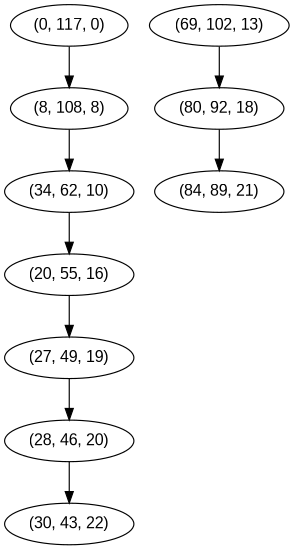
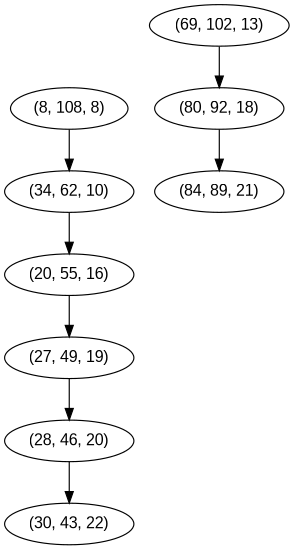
node "(0, 117, 0)": removed
